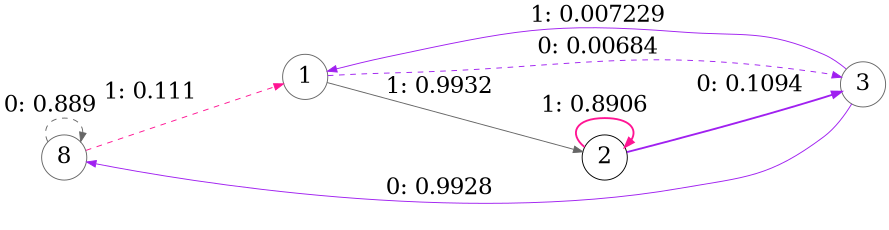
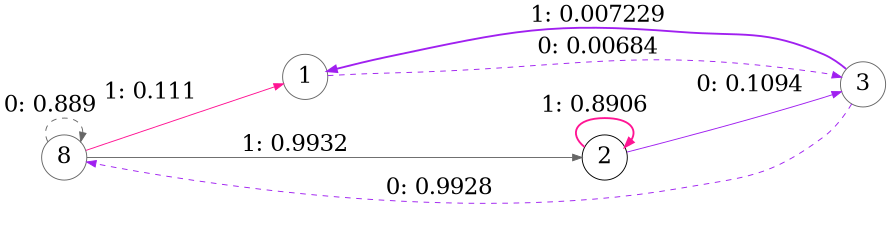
edge "3" -> "1": style solid -> bold
edge "1" -> "2": now "8" -> "2"
edge "8" -> "1": style dashed -> solid
edge "2" -> "3": style bold -> solid
edge "3" -> "8": style solid -> dashed
